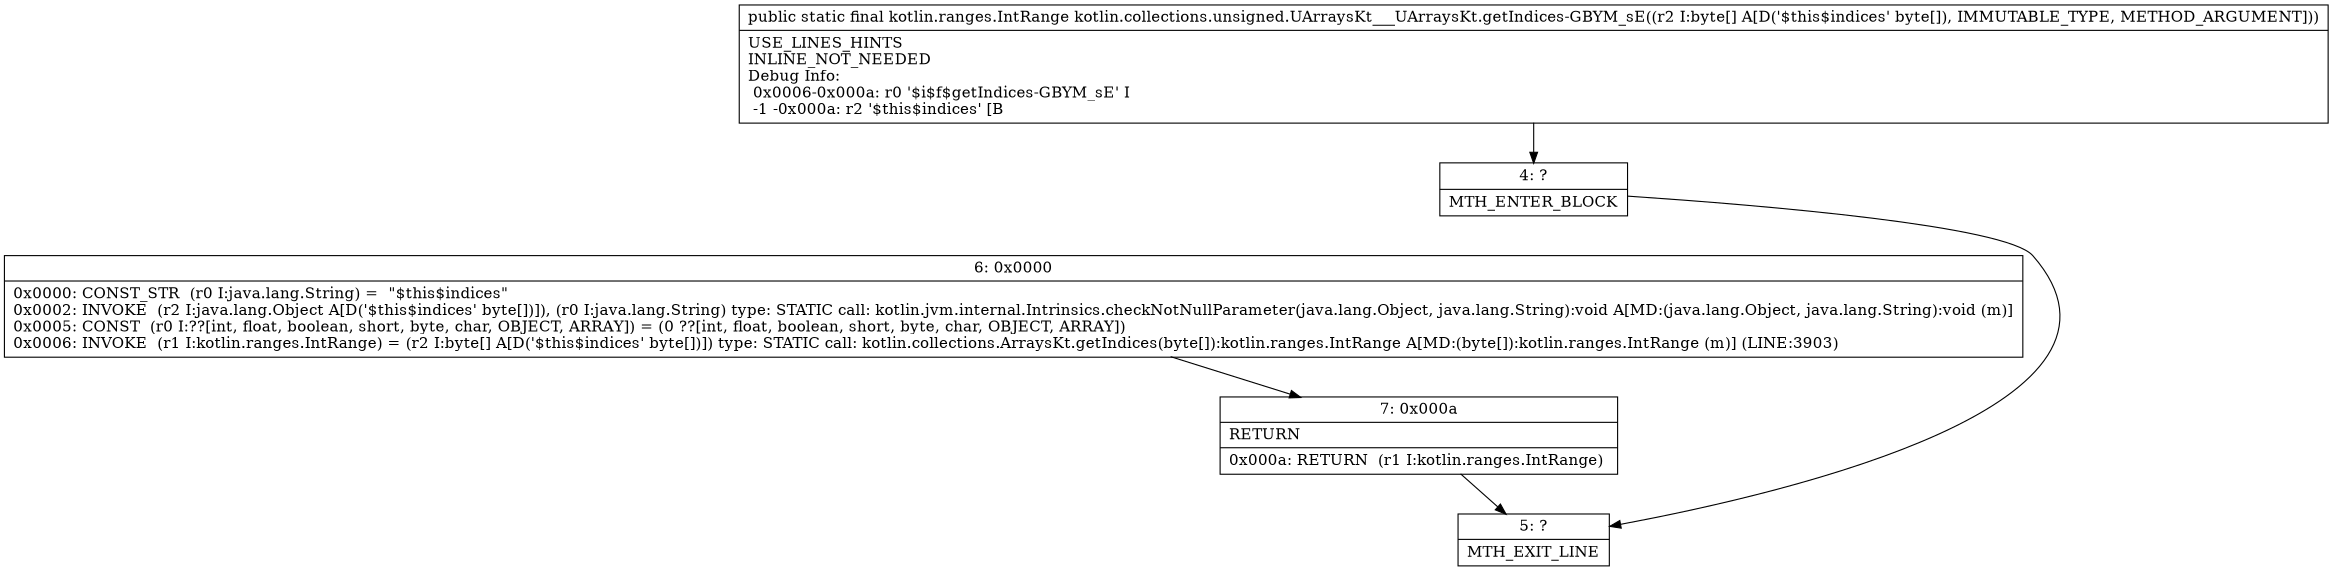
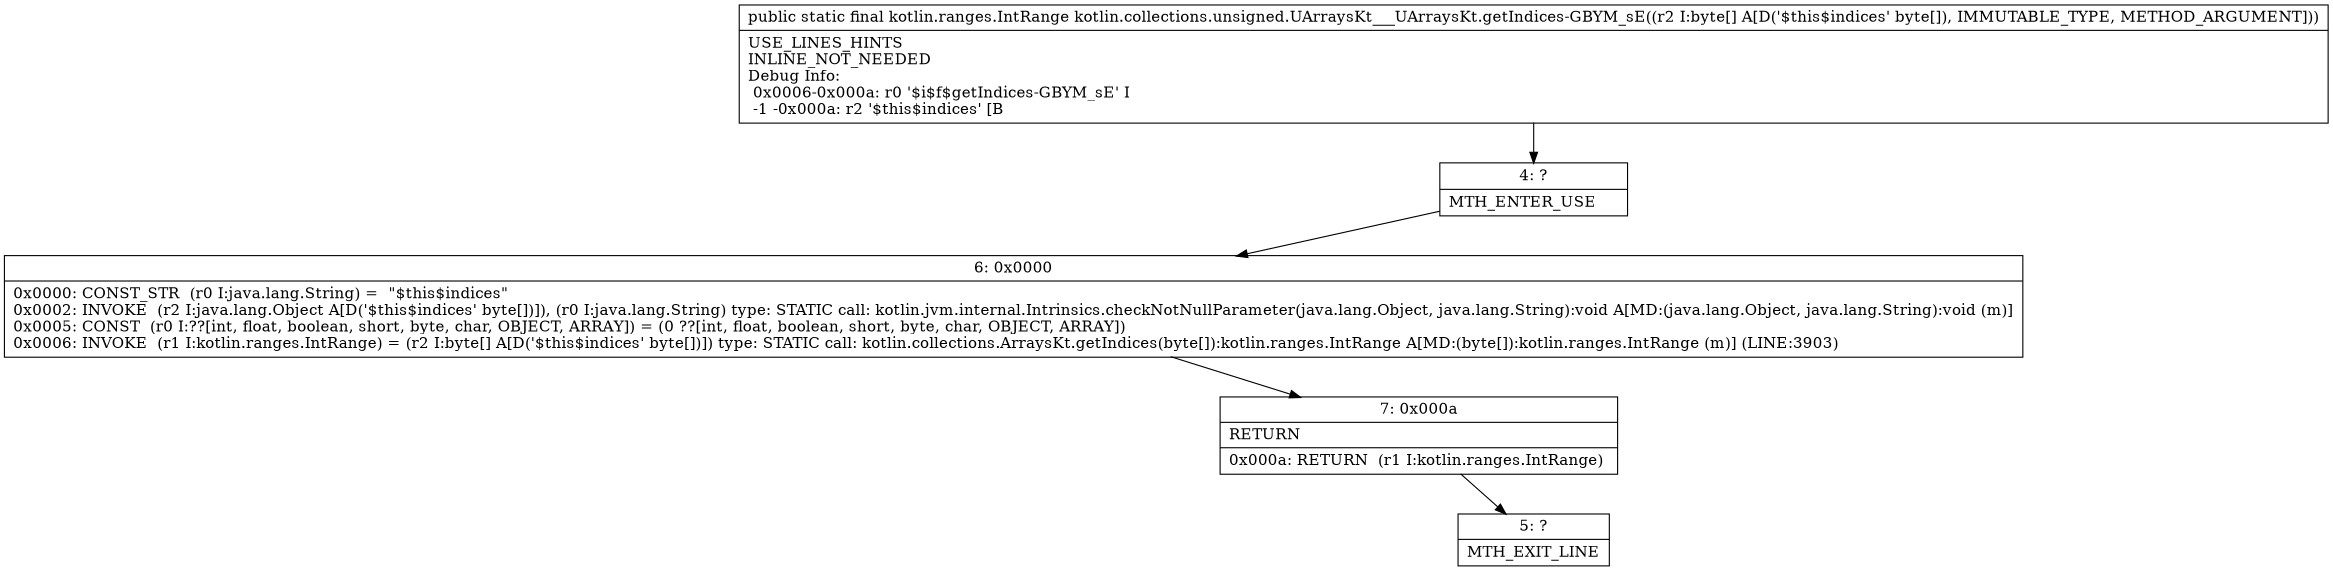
node "4: ?": text "MTH_ENTER_BLOCK" -> "MTH_ENTER_USE"
edge "4: ?" -> "5: ?": now "4: ?" -> "6: 0x0000"
